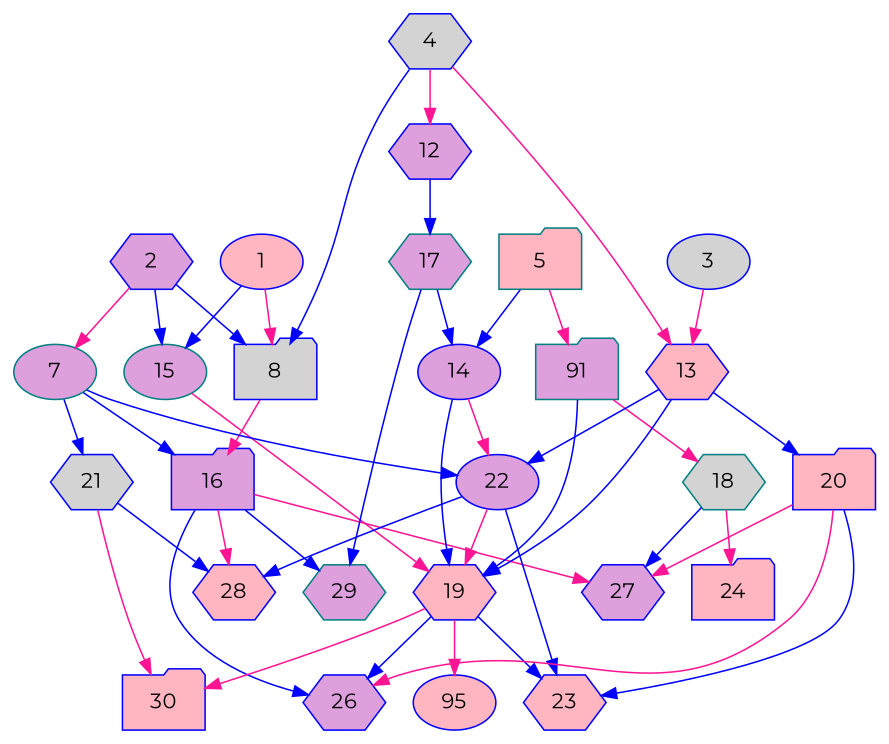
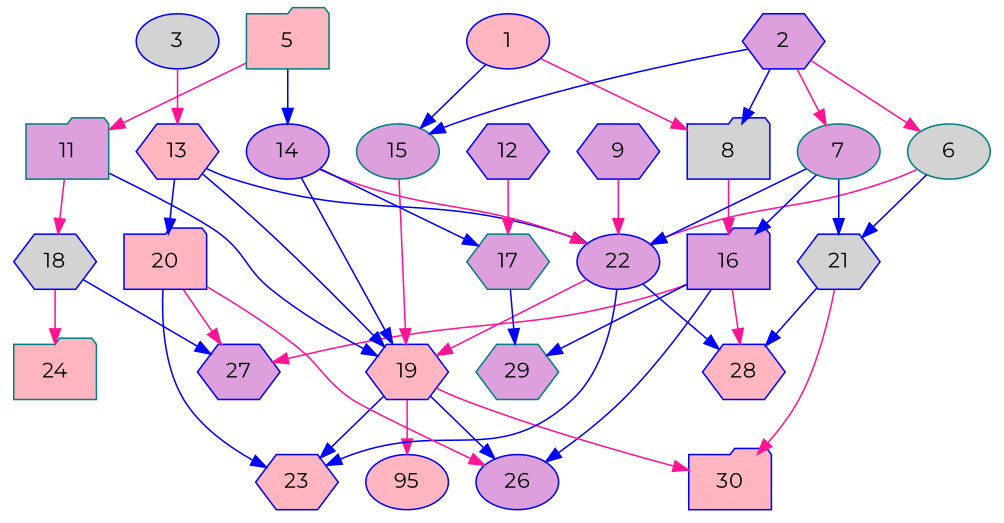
node "4": removed
node "9": added
node "6": added
edge "12" -> "17": color blue -> deeppink
edge "17" -> "14": reversed
node "91": label "91" -> "11"
node "18": color teal -> blue
node "24": color blue -> teal
node "26": shape hexagon -> ellipse
